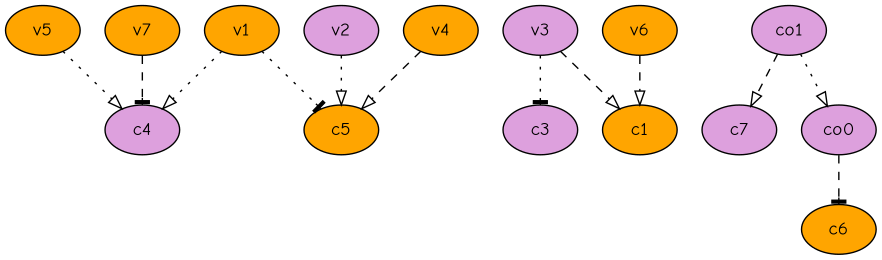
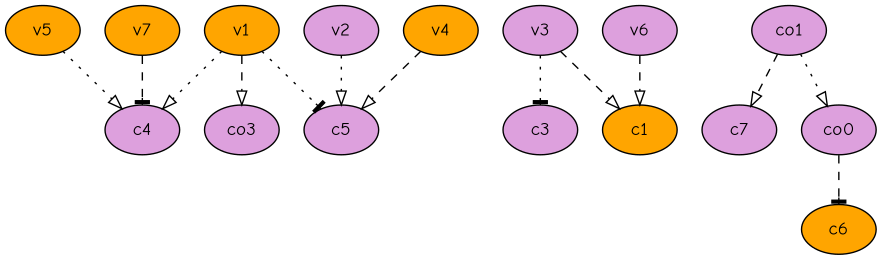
node "v6": fillcolor orange -> plum
node "co3": added
node "c5": fillcolor orange -> plum
